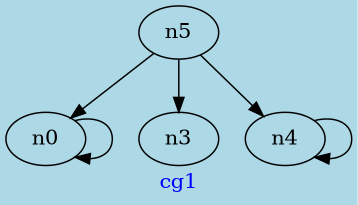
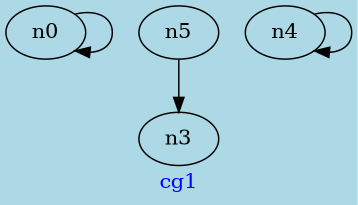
edge "n5" -> "n4": removed
edge "n5" -> "n0": removed
